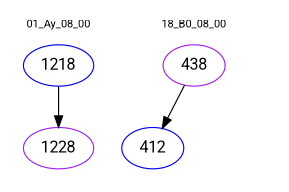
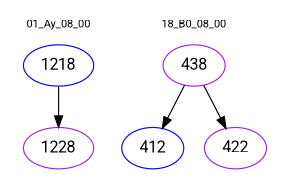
node "422": added
